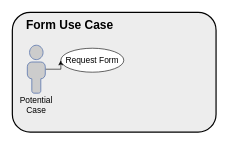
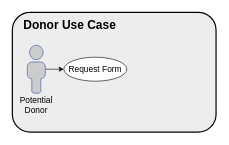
node "Form Use Case": label "Form Use Case" -> "Donor Use Case"
node "Request Form": moved (92, 60) -> (95, 69)
node "Potential Case": label "Potential Case" -> "Potential Donor"
